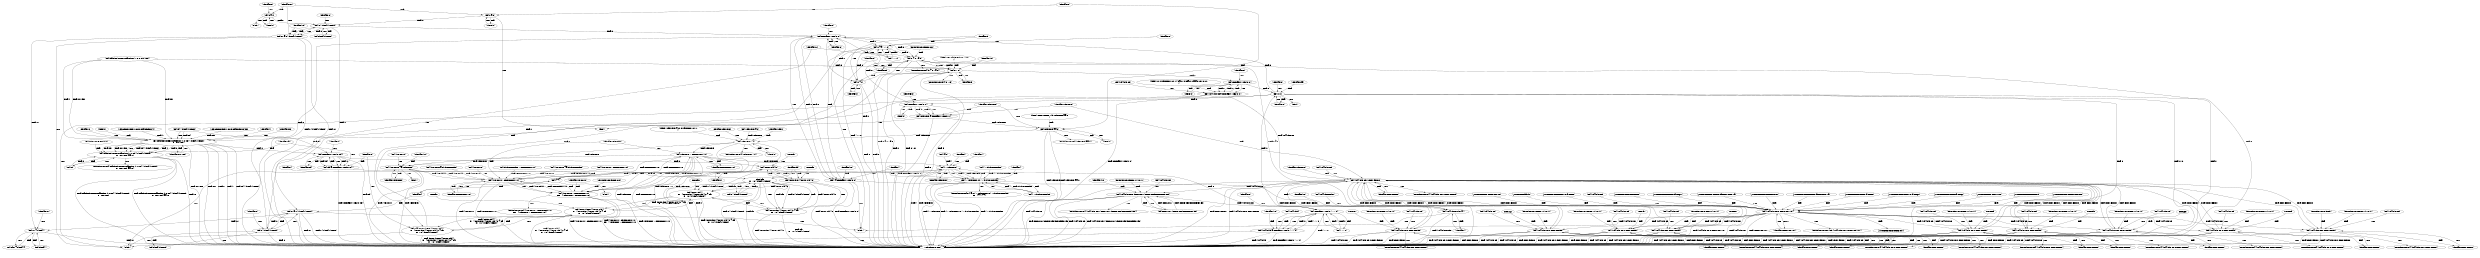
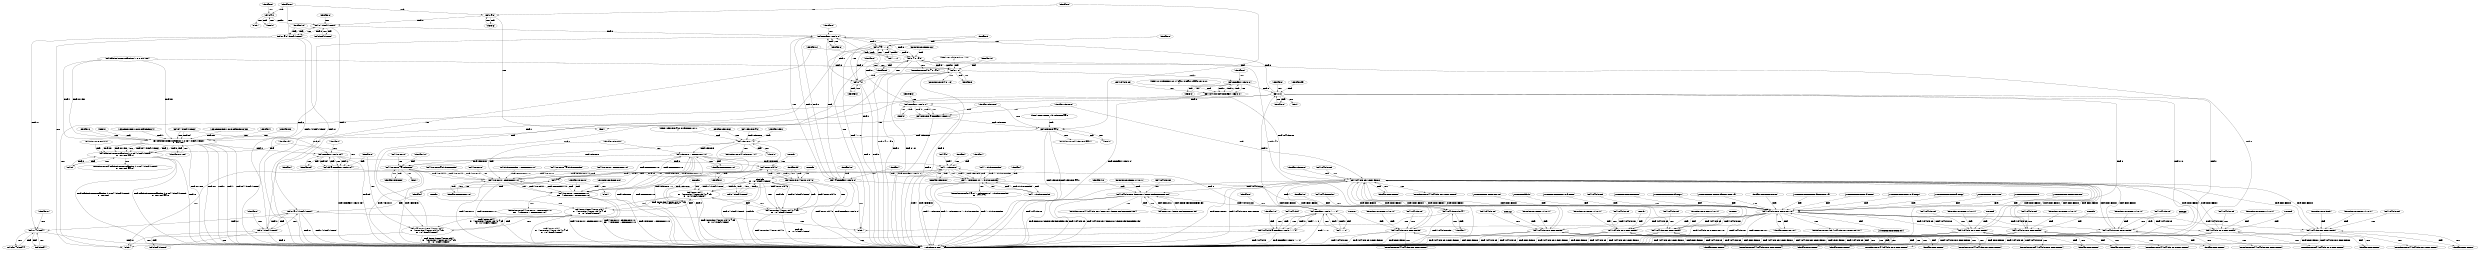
node "(Literal,2)": label "(Literal,2)" -> "(Literal,6)"
edge "(Call,o += l >> 1)" -> "(Call,l >> 1)": label "AST: " -> "CFG: "
edge "(Call,q + o >= e)" -> "(Call,q > e)": label "LIMIT: e" -> "DDG: e"
node "(JumpTarget,case CDF_DOUBLE:)": label "(JumpTarget,case CDF_DOUBLE:)" -> "(Identifier,case CDF_DOUBLE:)"
edge "(Call,inp[i].pi_type & CDF_TYPEMASK)" -> "(JumpTarget,case CDF_EMPTY:)": reversed
edge "(Call,inp[i].pi_type & CDF_TYPEMASK)" -> "(Identifier,CDF_TYPEMASK)": label "ARRAY: " -> "CFG: "
